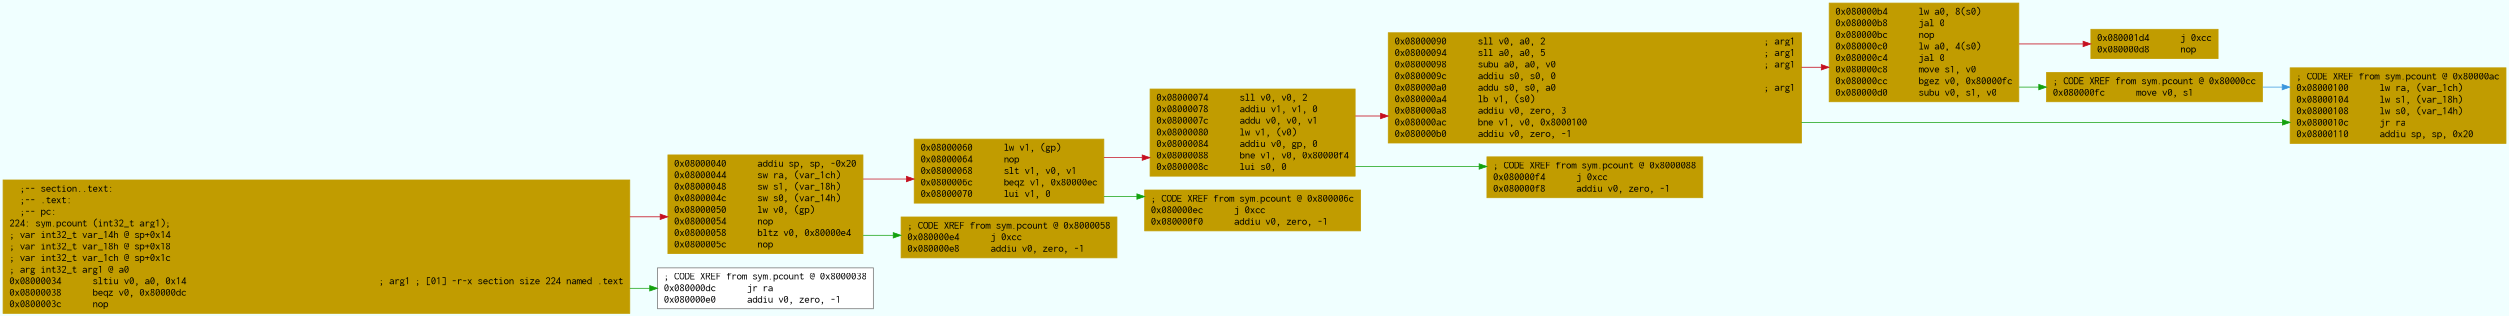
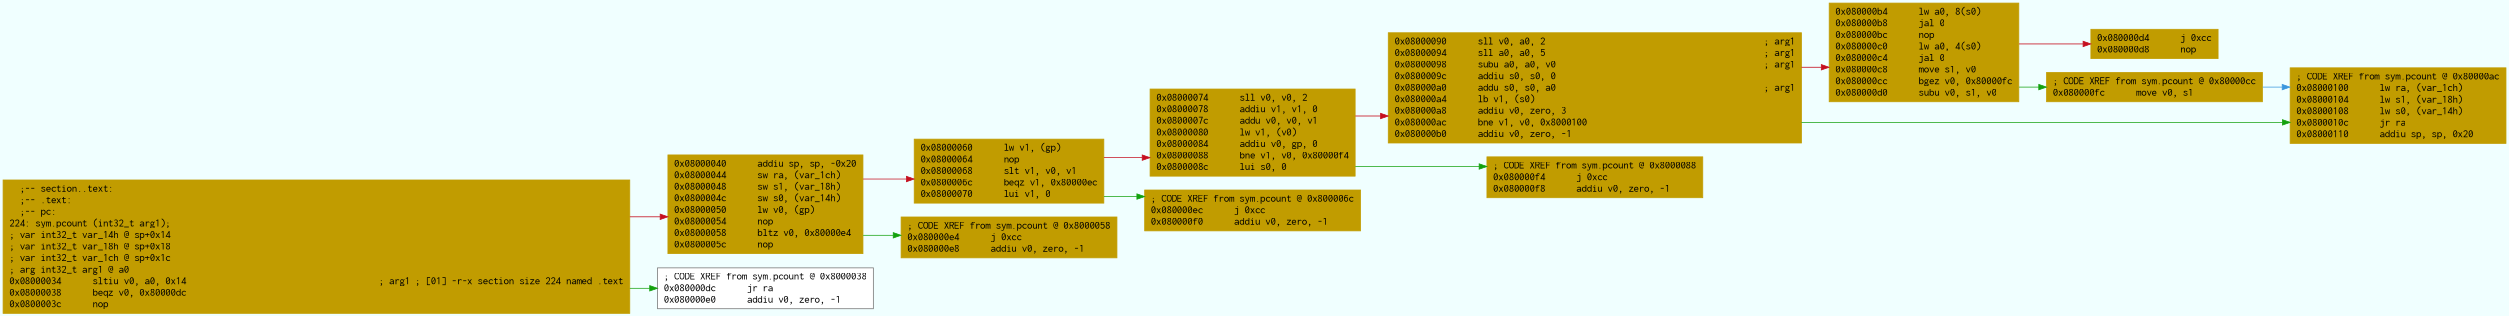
node "0x080001d4      j 0xcc 0x080000d8      nop": label "0x080001d4      j 0xcc 0x080000d8      nop" -> "0x080000d4      j 0xcc 0x080000d8      nop"
